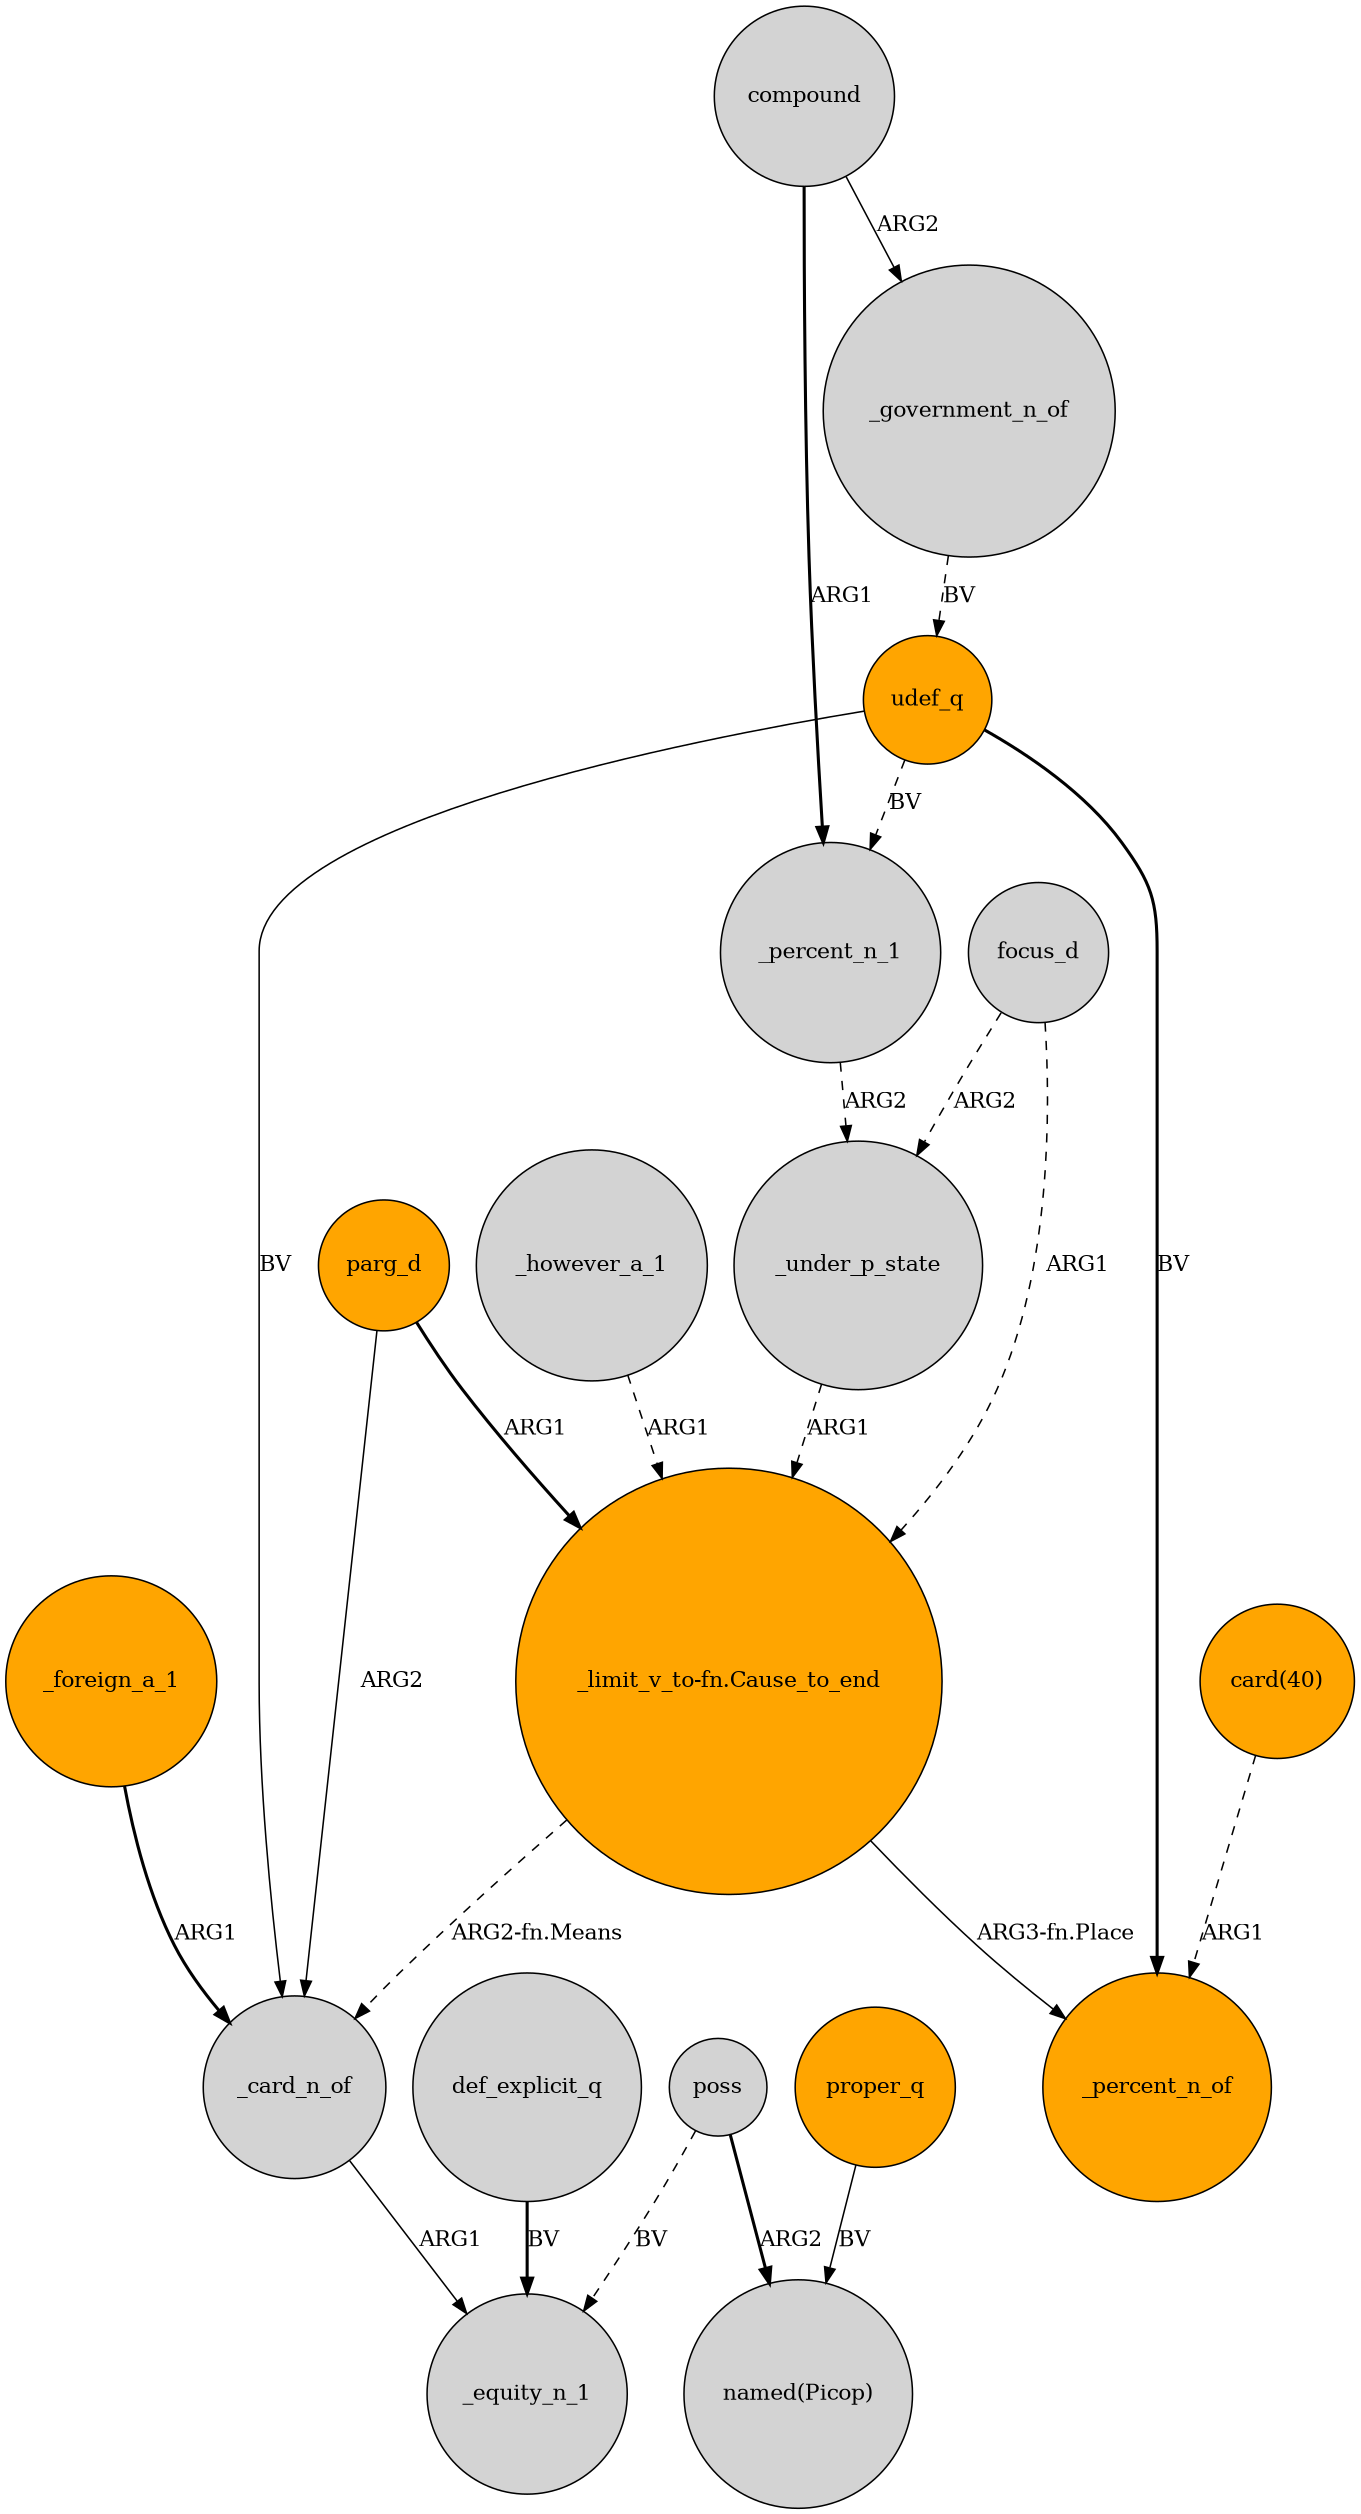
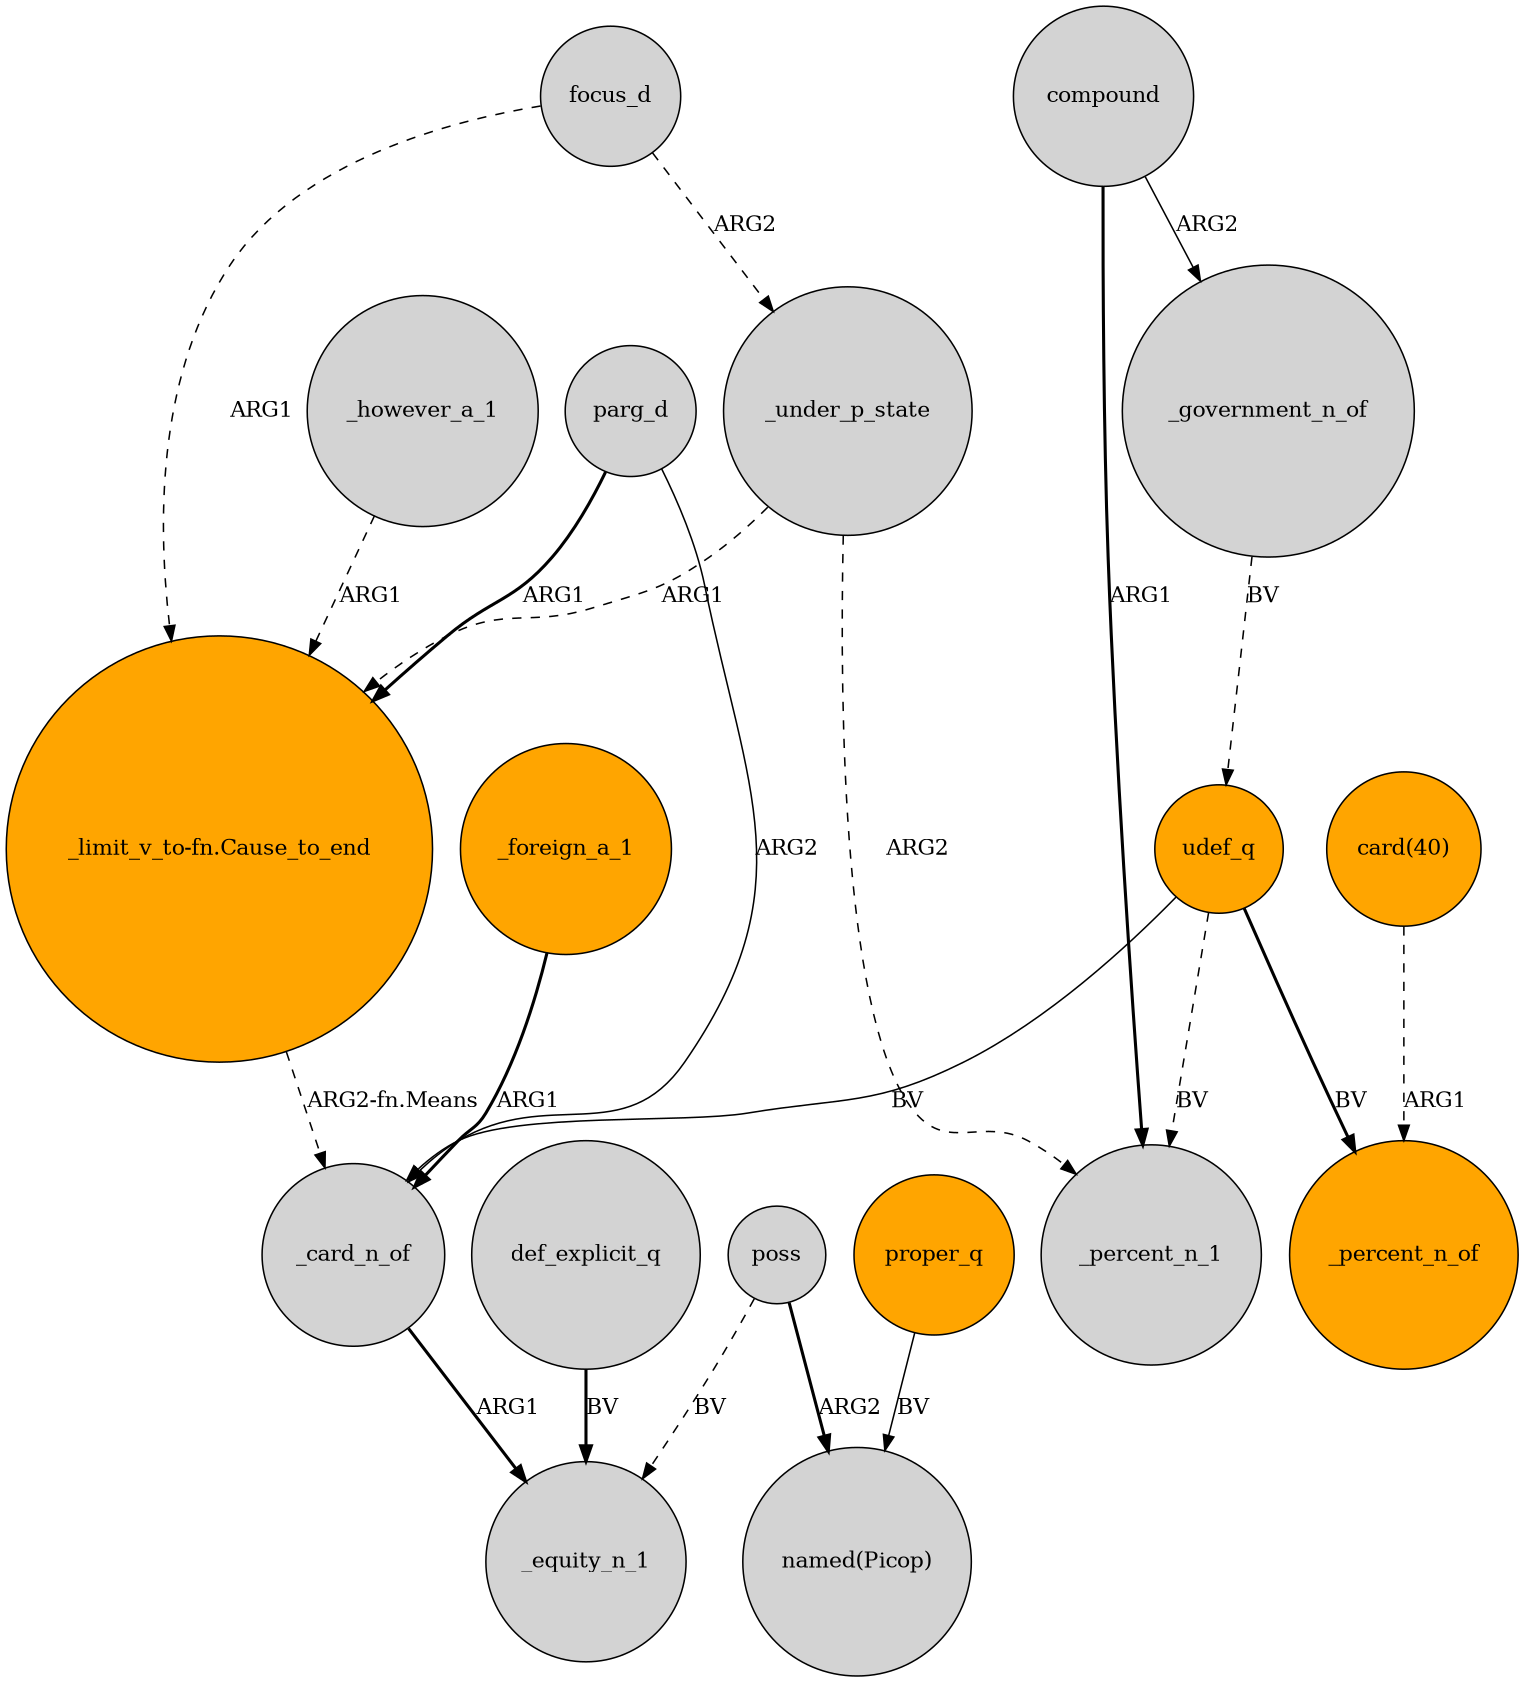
edge "_percent_n_1" -> "_under_p_state": reversed
node "parg_d": fillcolor orange -> lightgrey
edge "_limit_v_to-fn.Cause_to_end" -> "_percent_n_of": removed, label "ARG3-fn.Place"
edge "_card_n_of" -> "_equity_n_1": style solid -> bold
